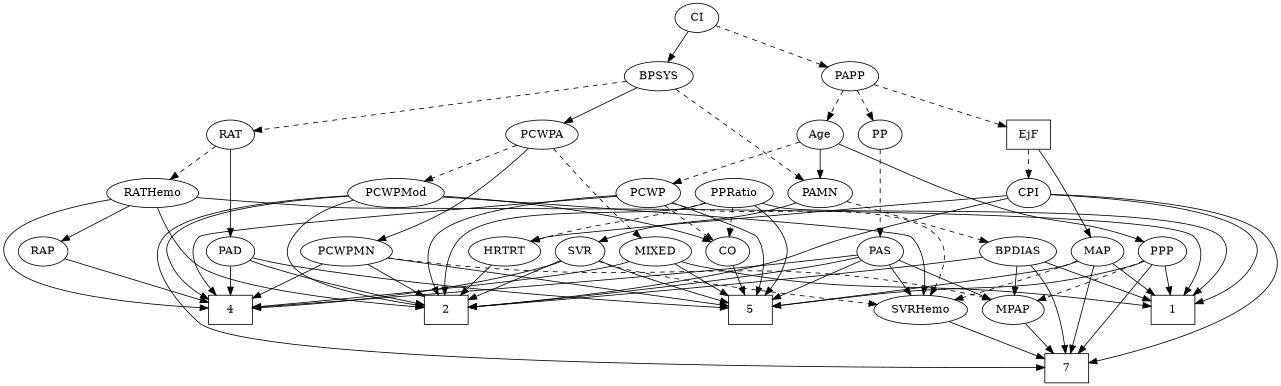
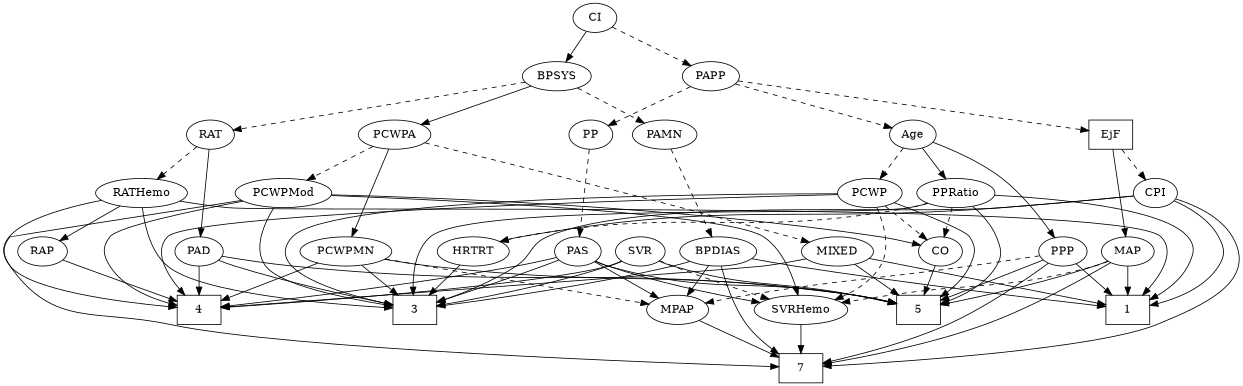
edge "Age" -> "PAMN": now "Age" -> "PPRatio"
edge "PAMN" -> "SVR": removed
node "2": label "2" -> "3"
